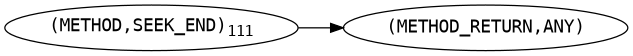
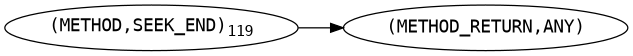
node "(METHOD,SEEK_END)": text "111" -> "119"
